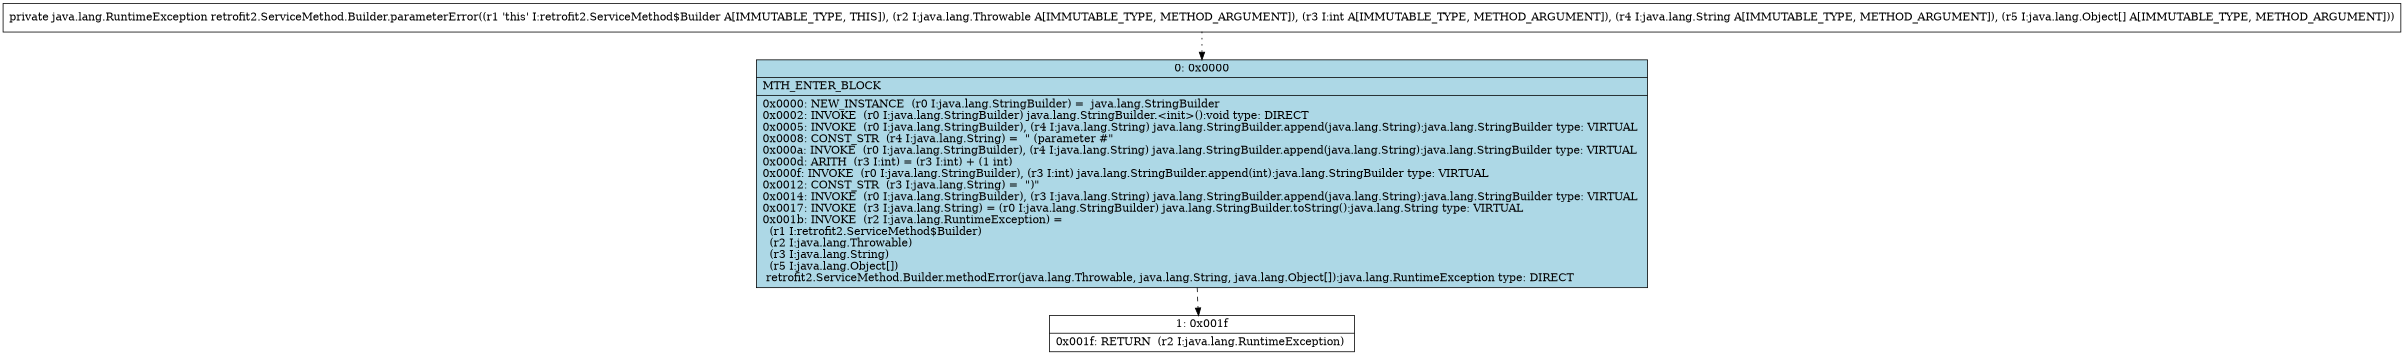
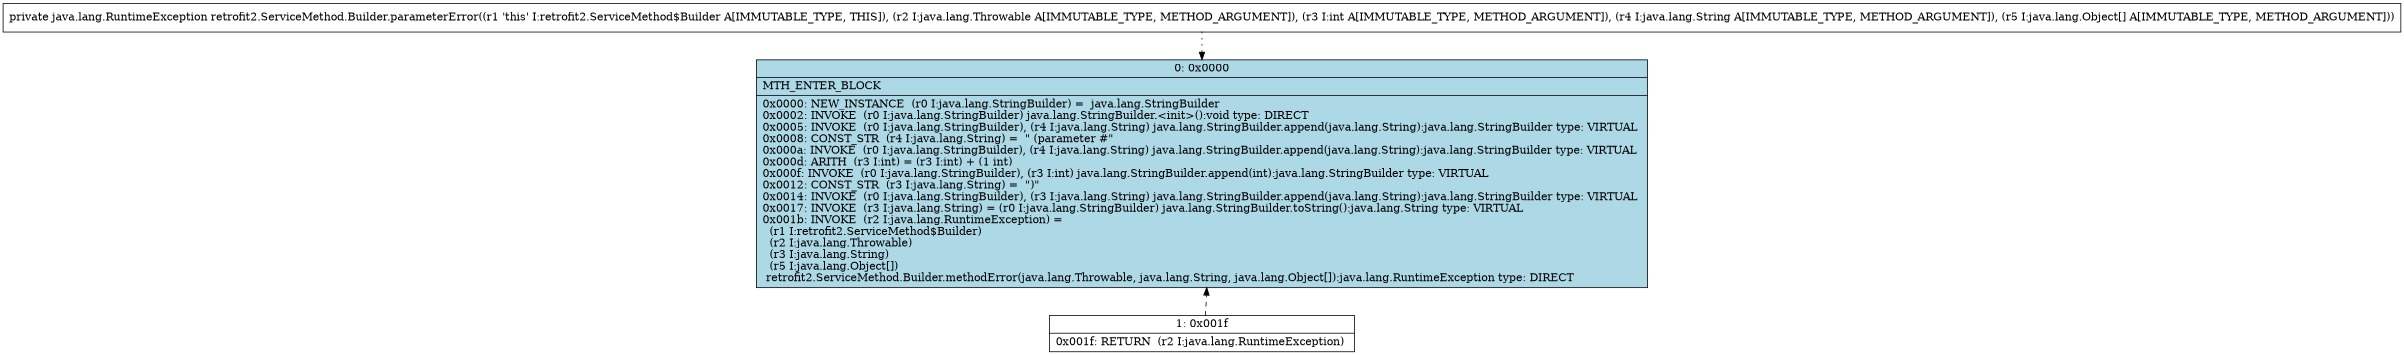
edge "0: 0x0000" -> "1: 0x001f": reversed
